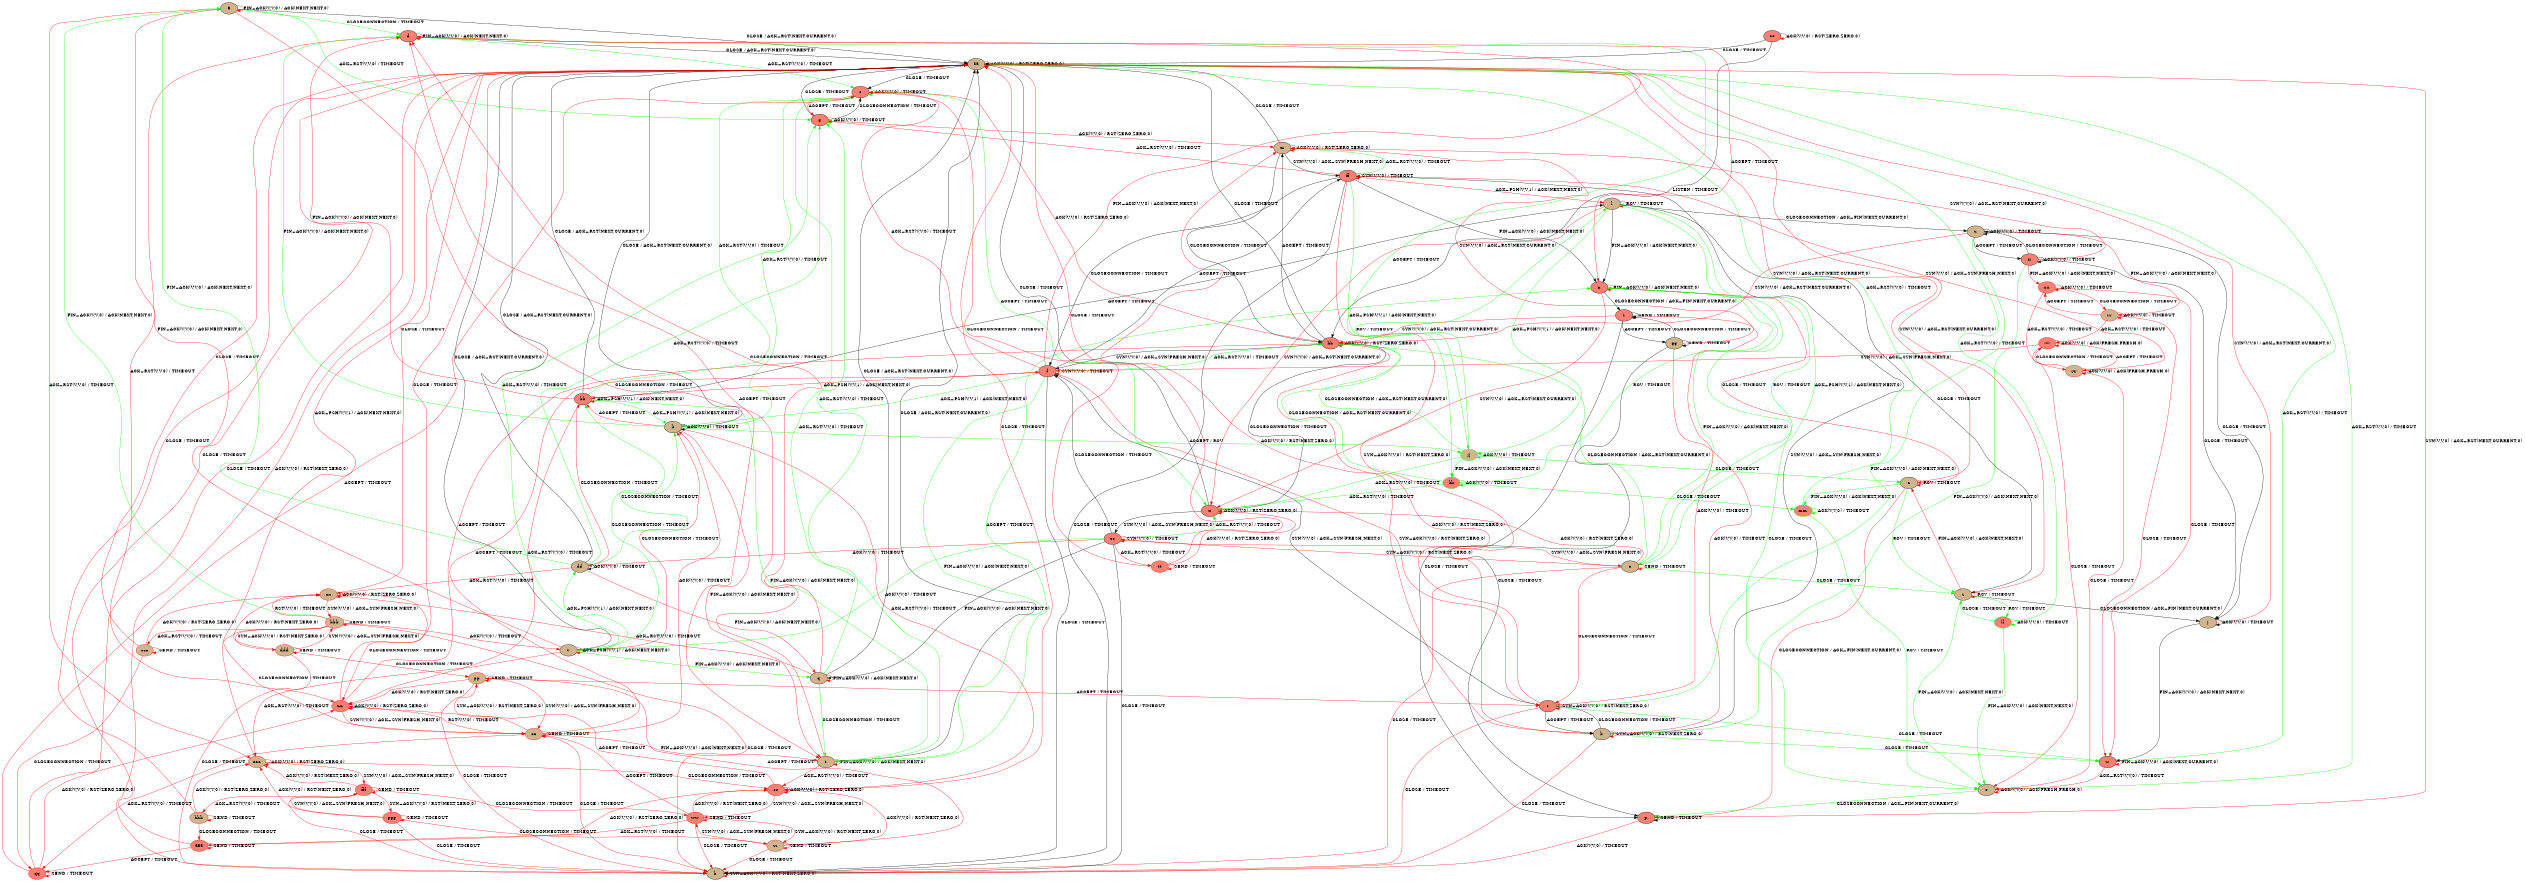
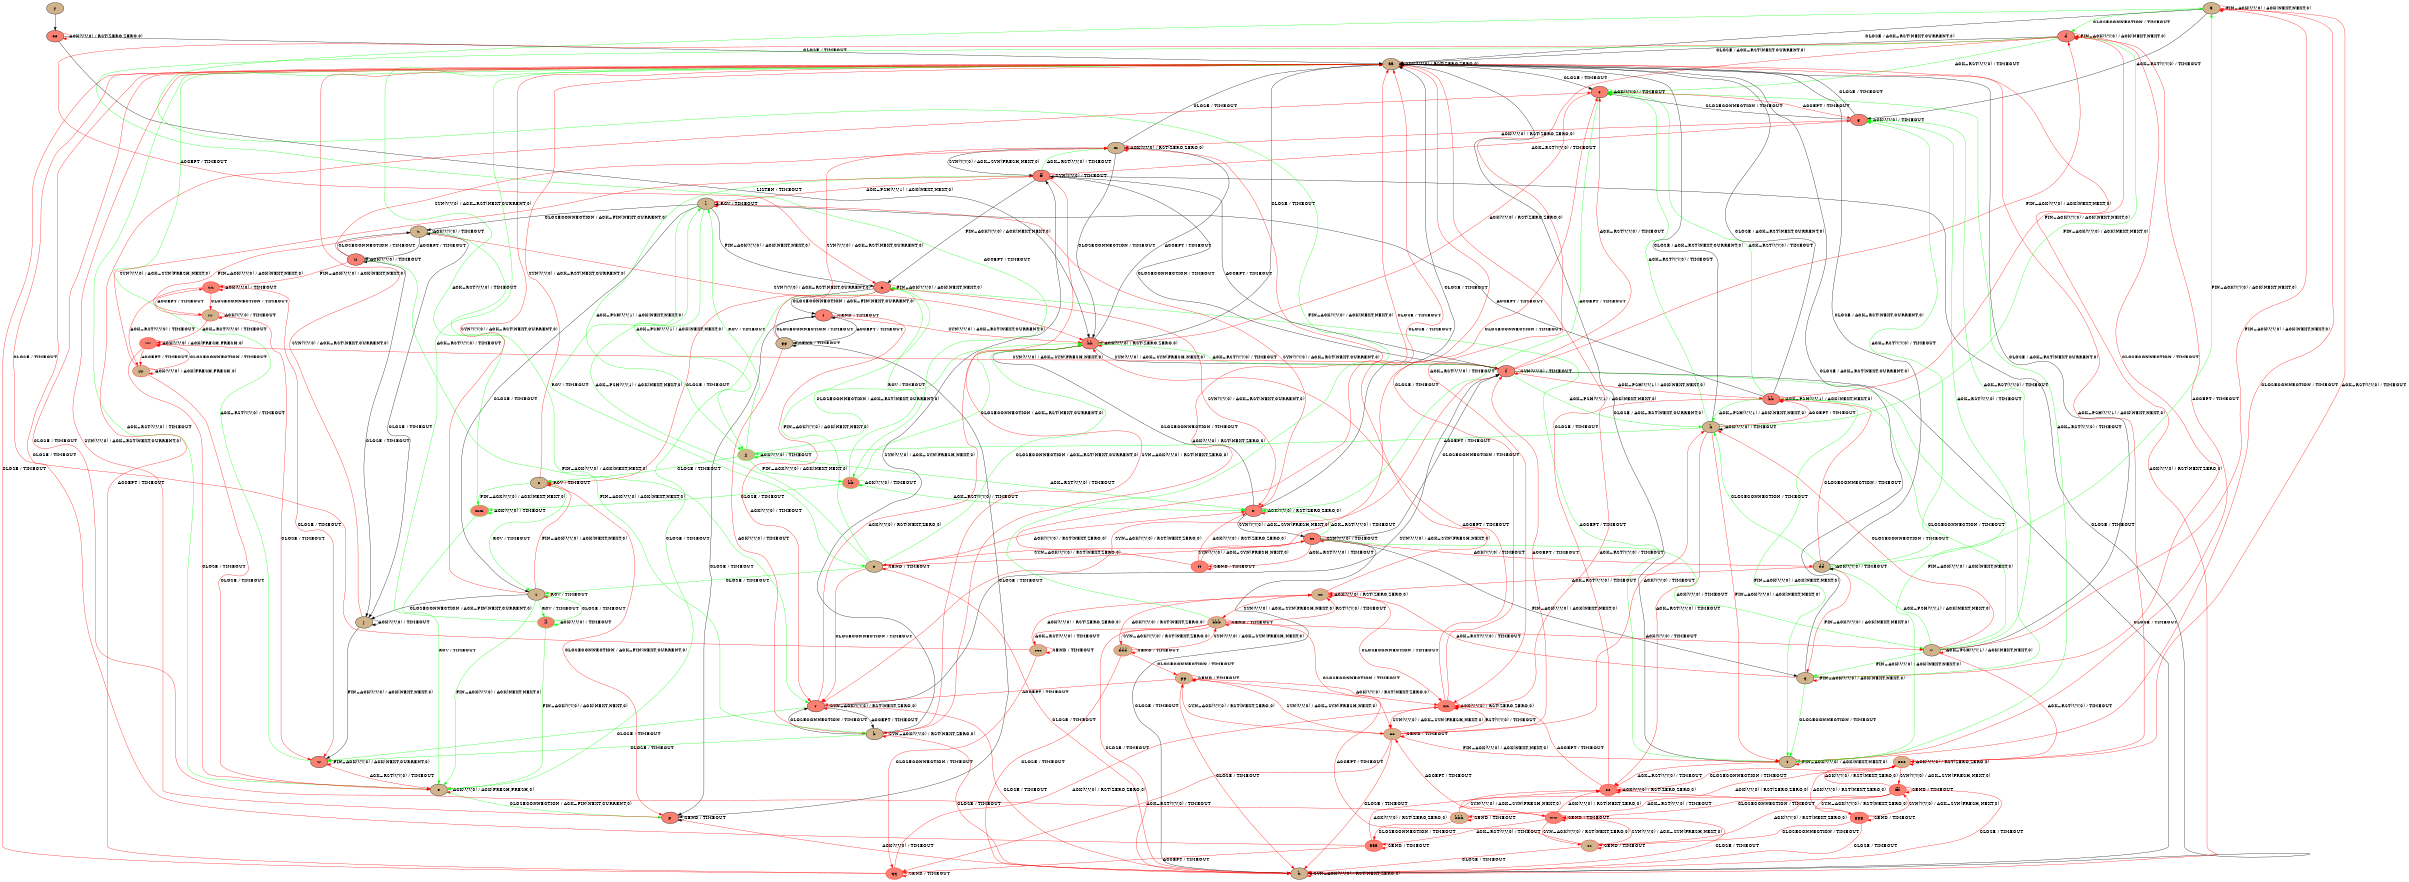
node "y": added
edge "a" -> "g": color green -> black
edge "k" -> "jj": label "ACCEPT / RCV" -> "ACCEPT / TIMEOUT"
